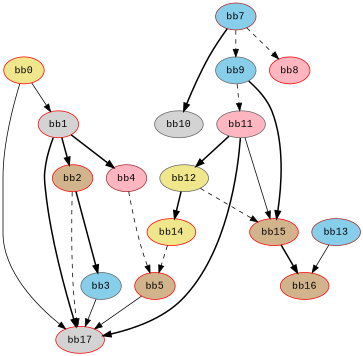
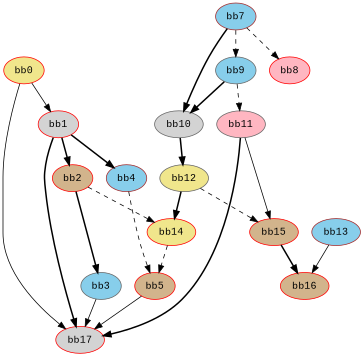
edge "bb9" -> "bb15": now "bb9" -> "bb10"
edge "bb11" -> "bb12": now "bb10" -> "bb12"
node "bb4": fillcolor lightpink -> skyblue
edge "bb2" -> "bb17": now "bb2" -> "bb14"
